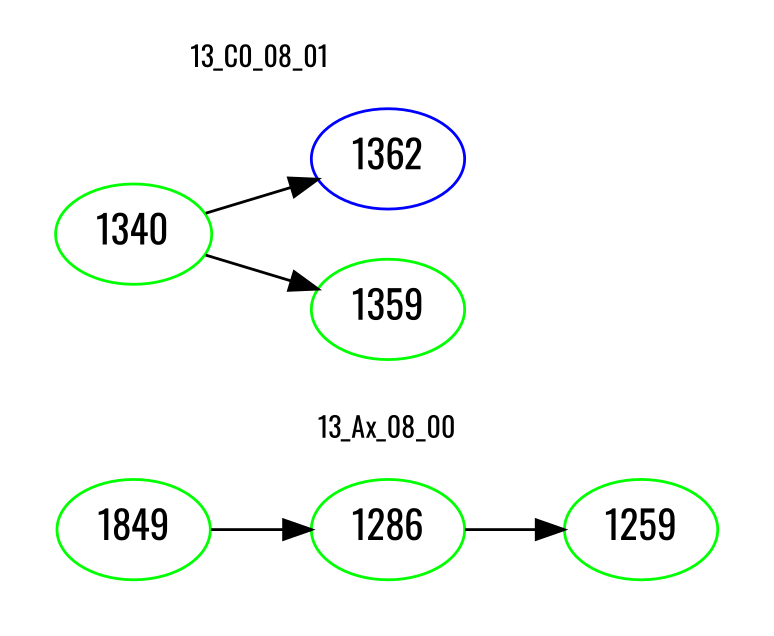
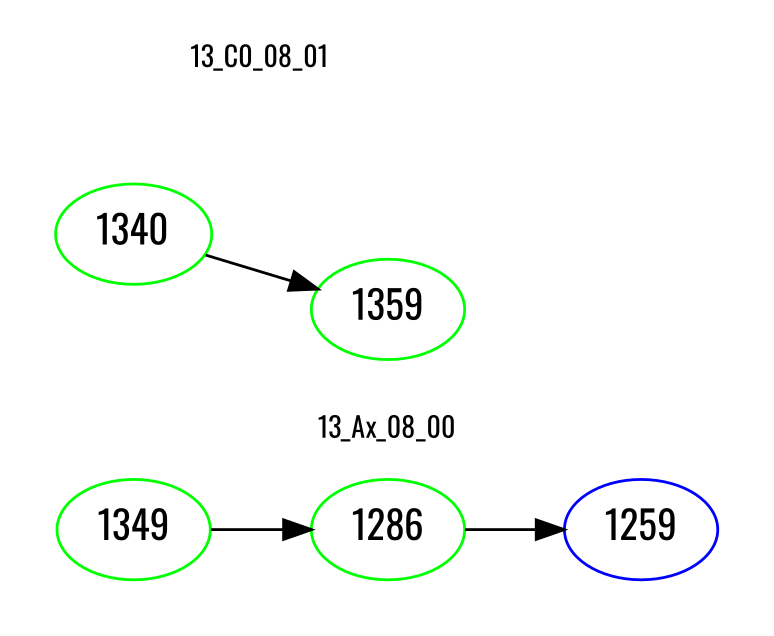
node "1362": removed
node "1849": label "1849" -> "1349"
node "1259": color green -> blue
